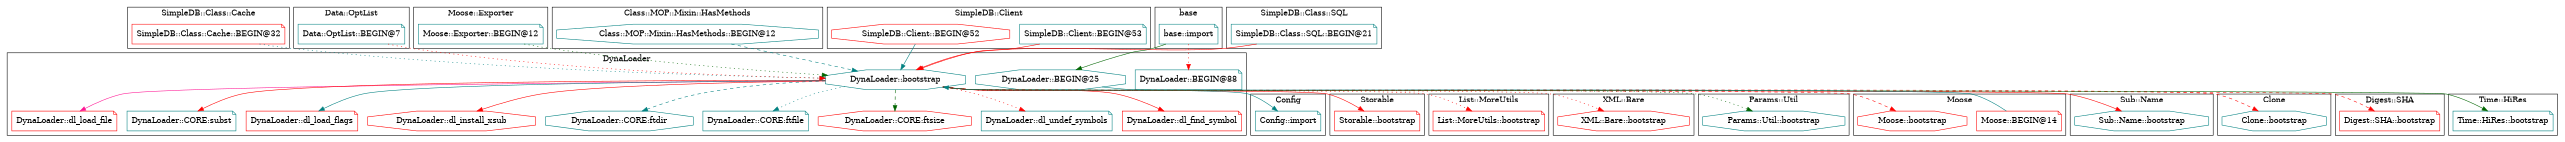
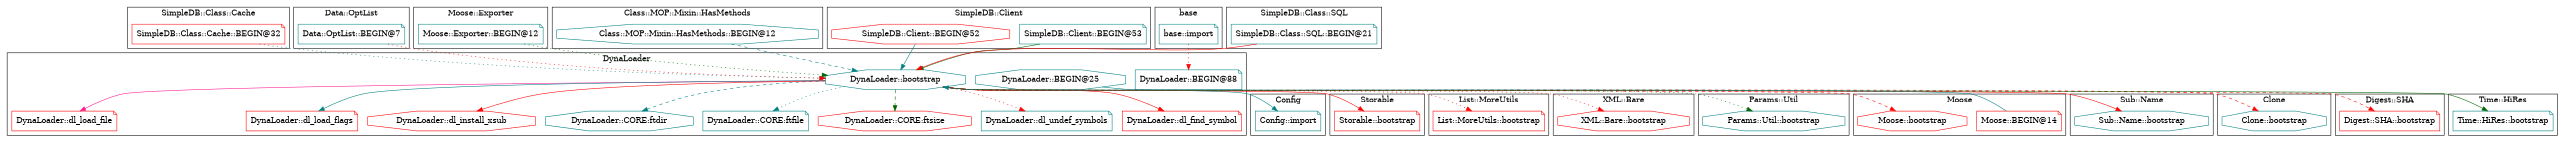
edge "SimpleDB::Client::BEGIN@53" -> "DynaLoader::bootstrap": color red -> darkgreen
edge "base::import" -> "DynaLoader::BEGIN@25": removed
node "DynaLoader::CORE:subst": removed
